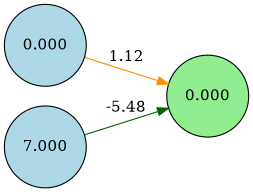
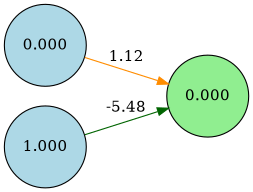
node "7.000": label "7.000" -> "1.000"
